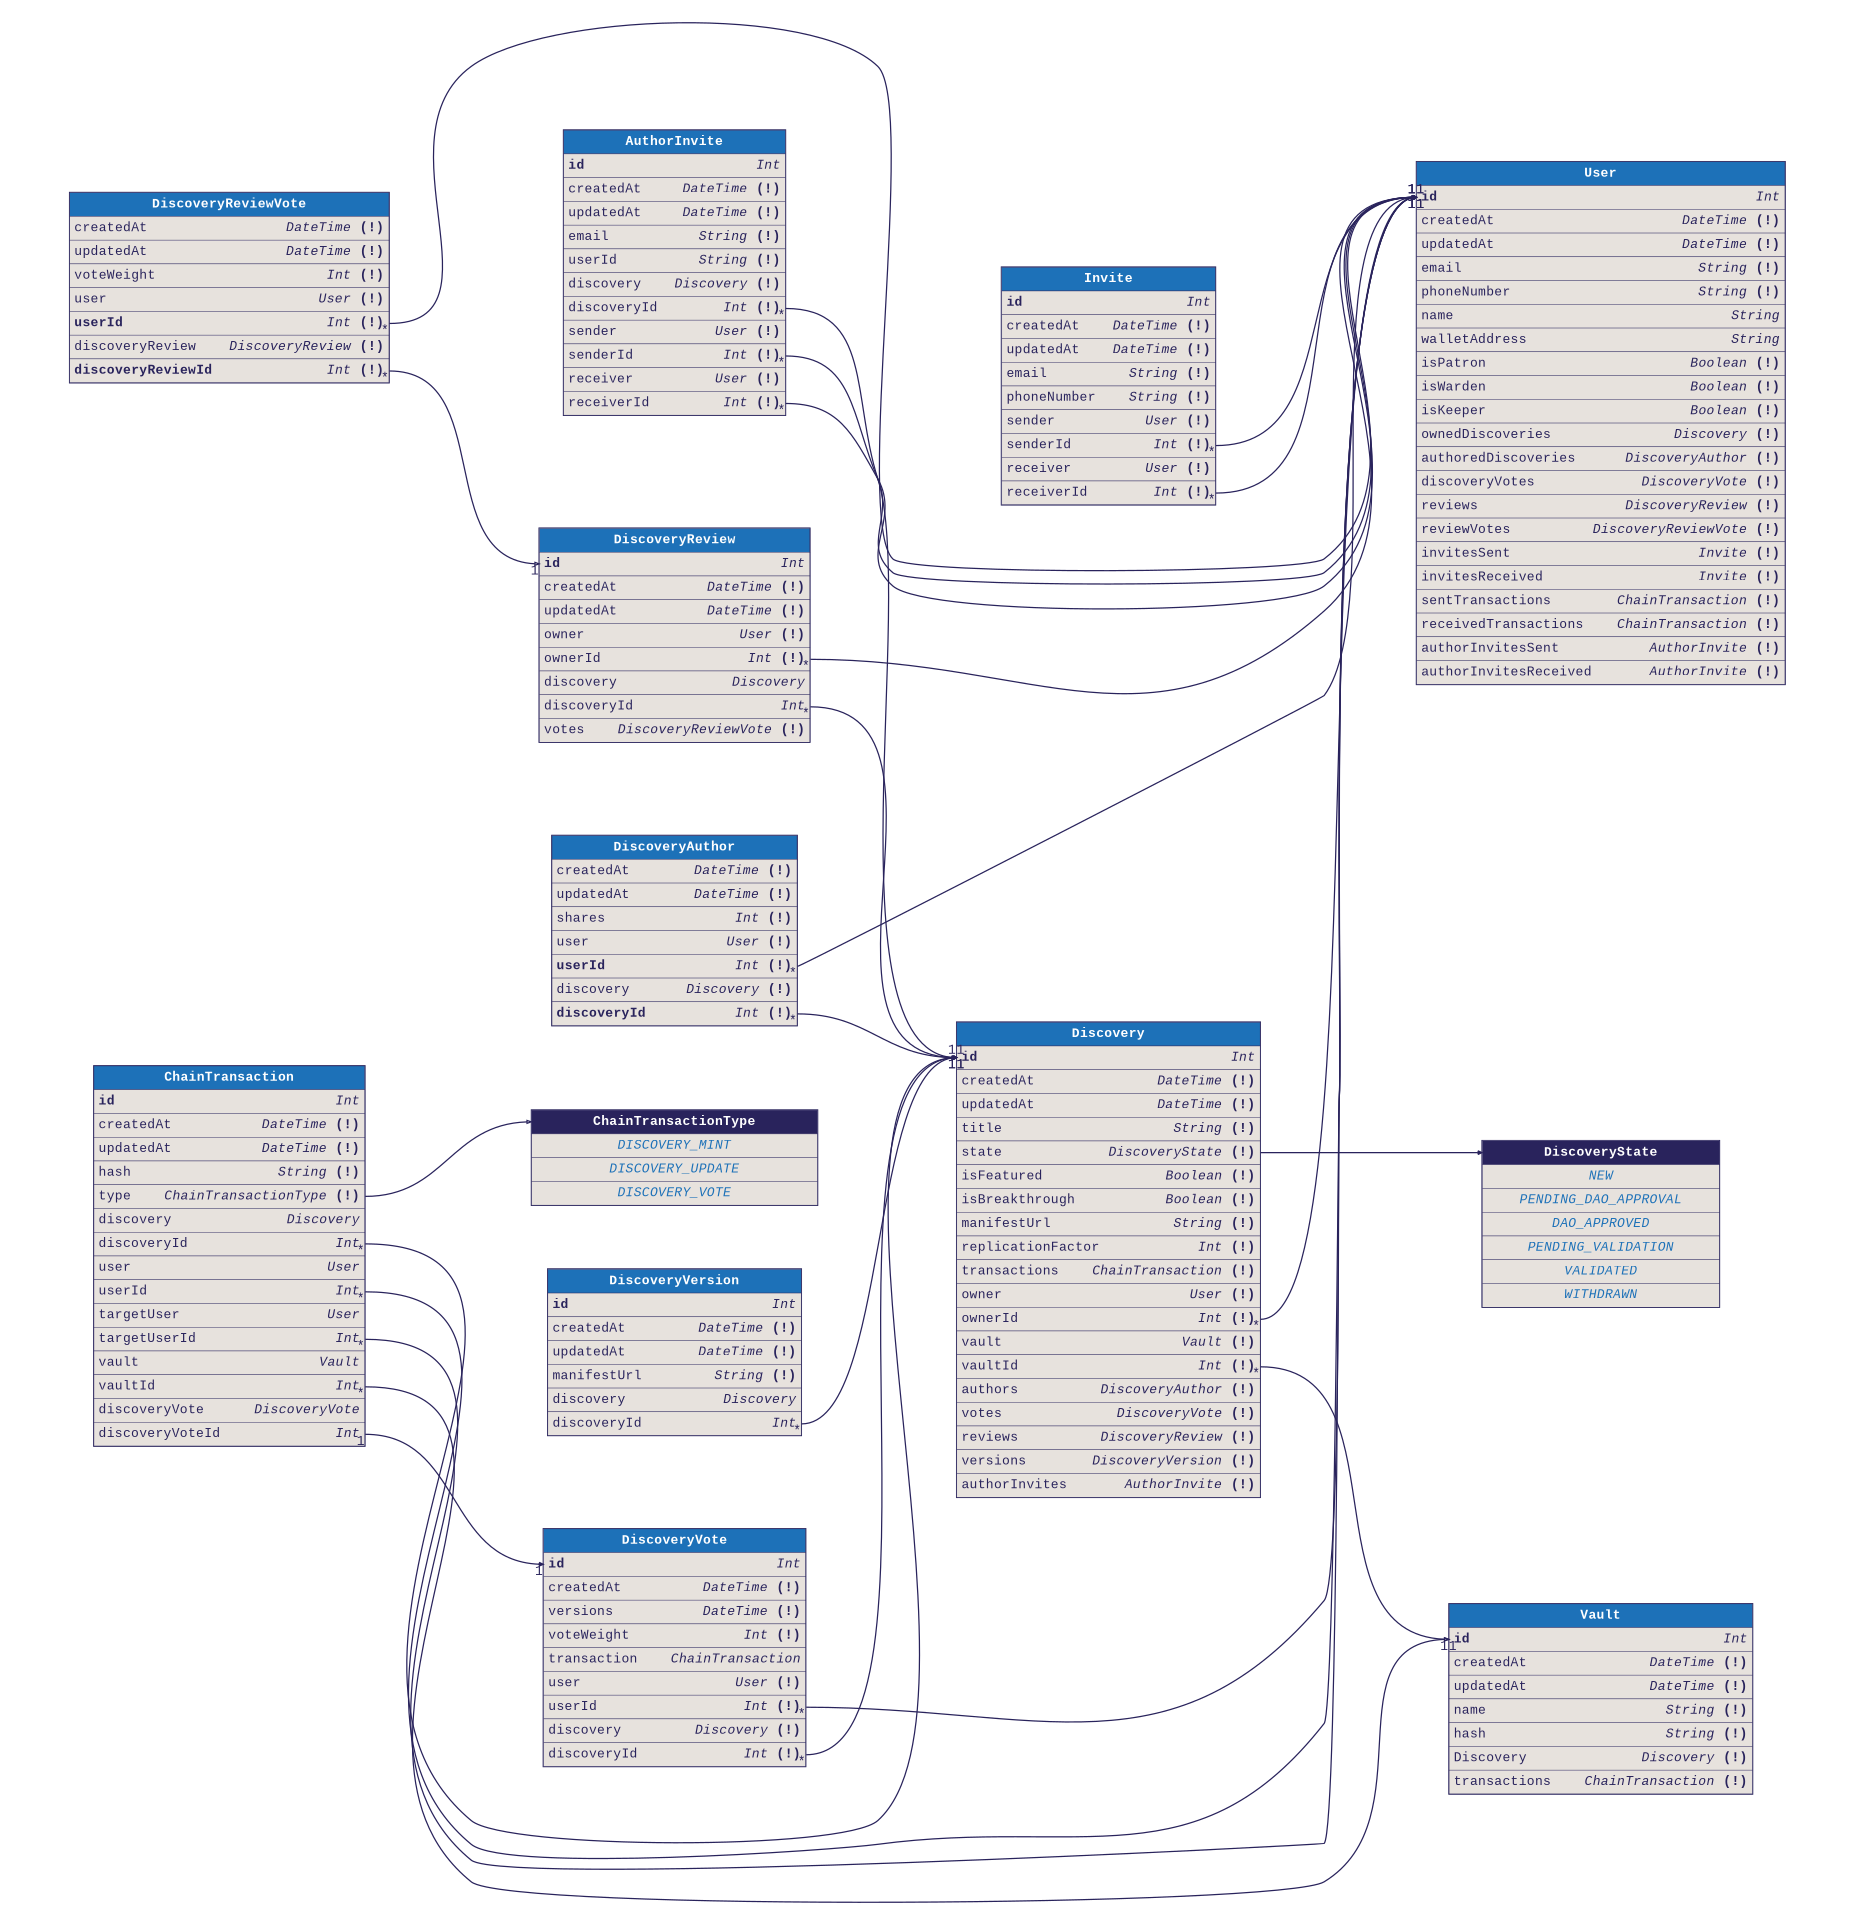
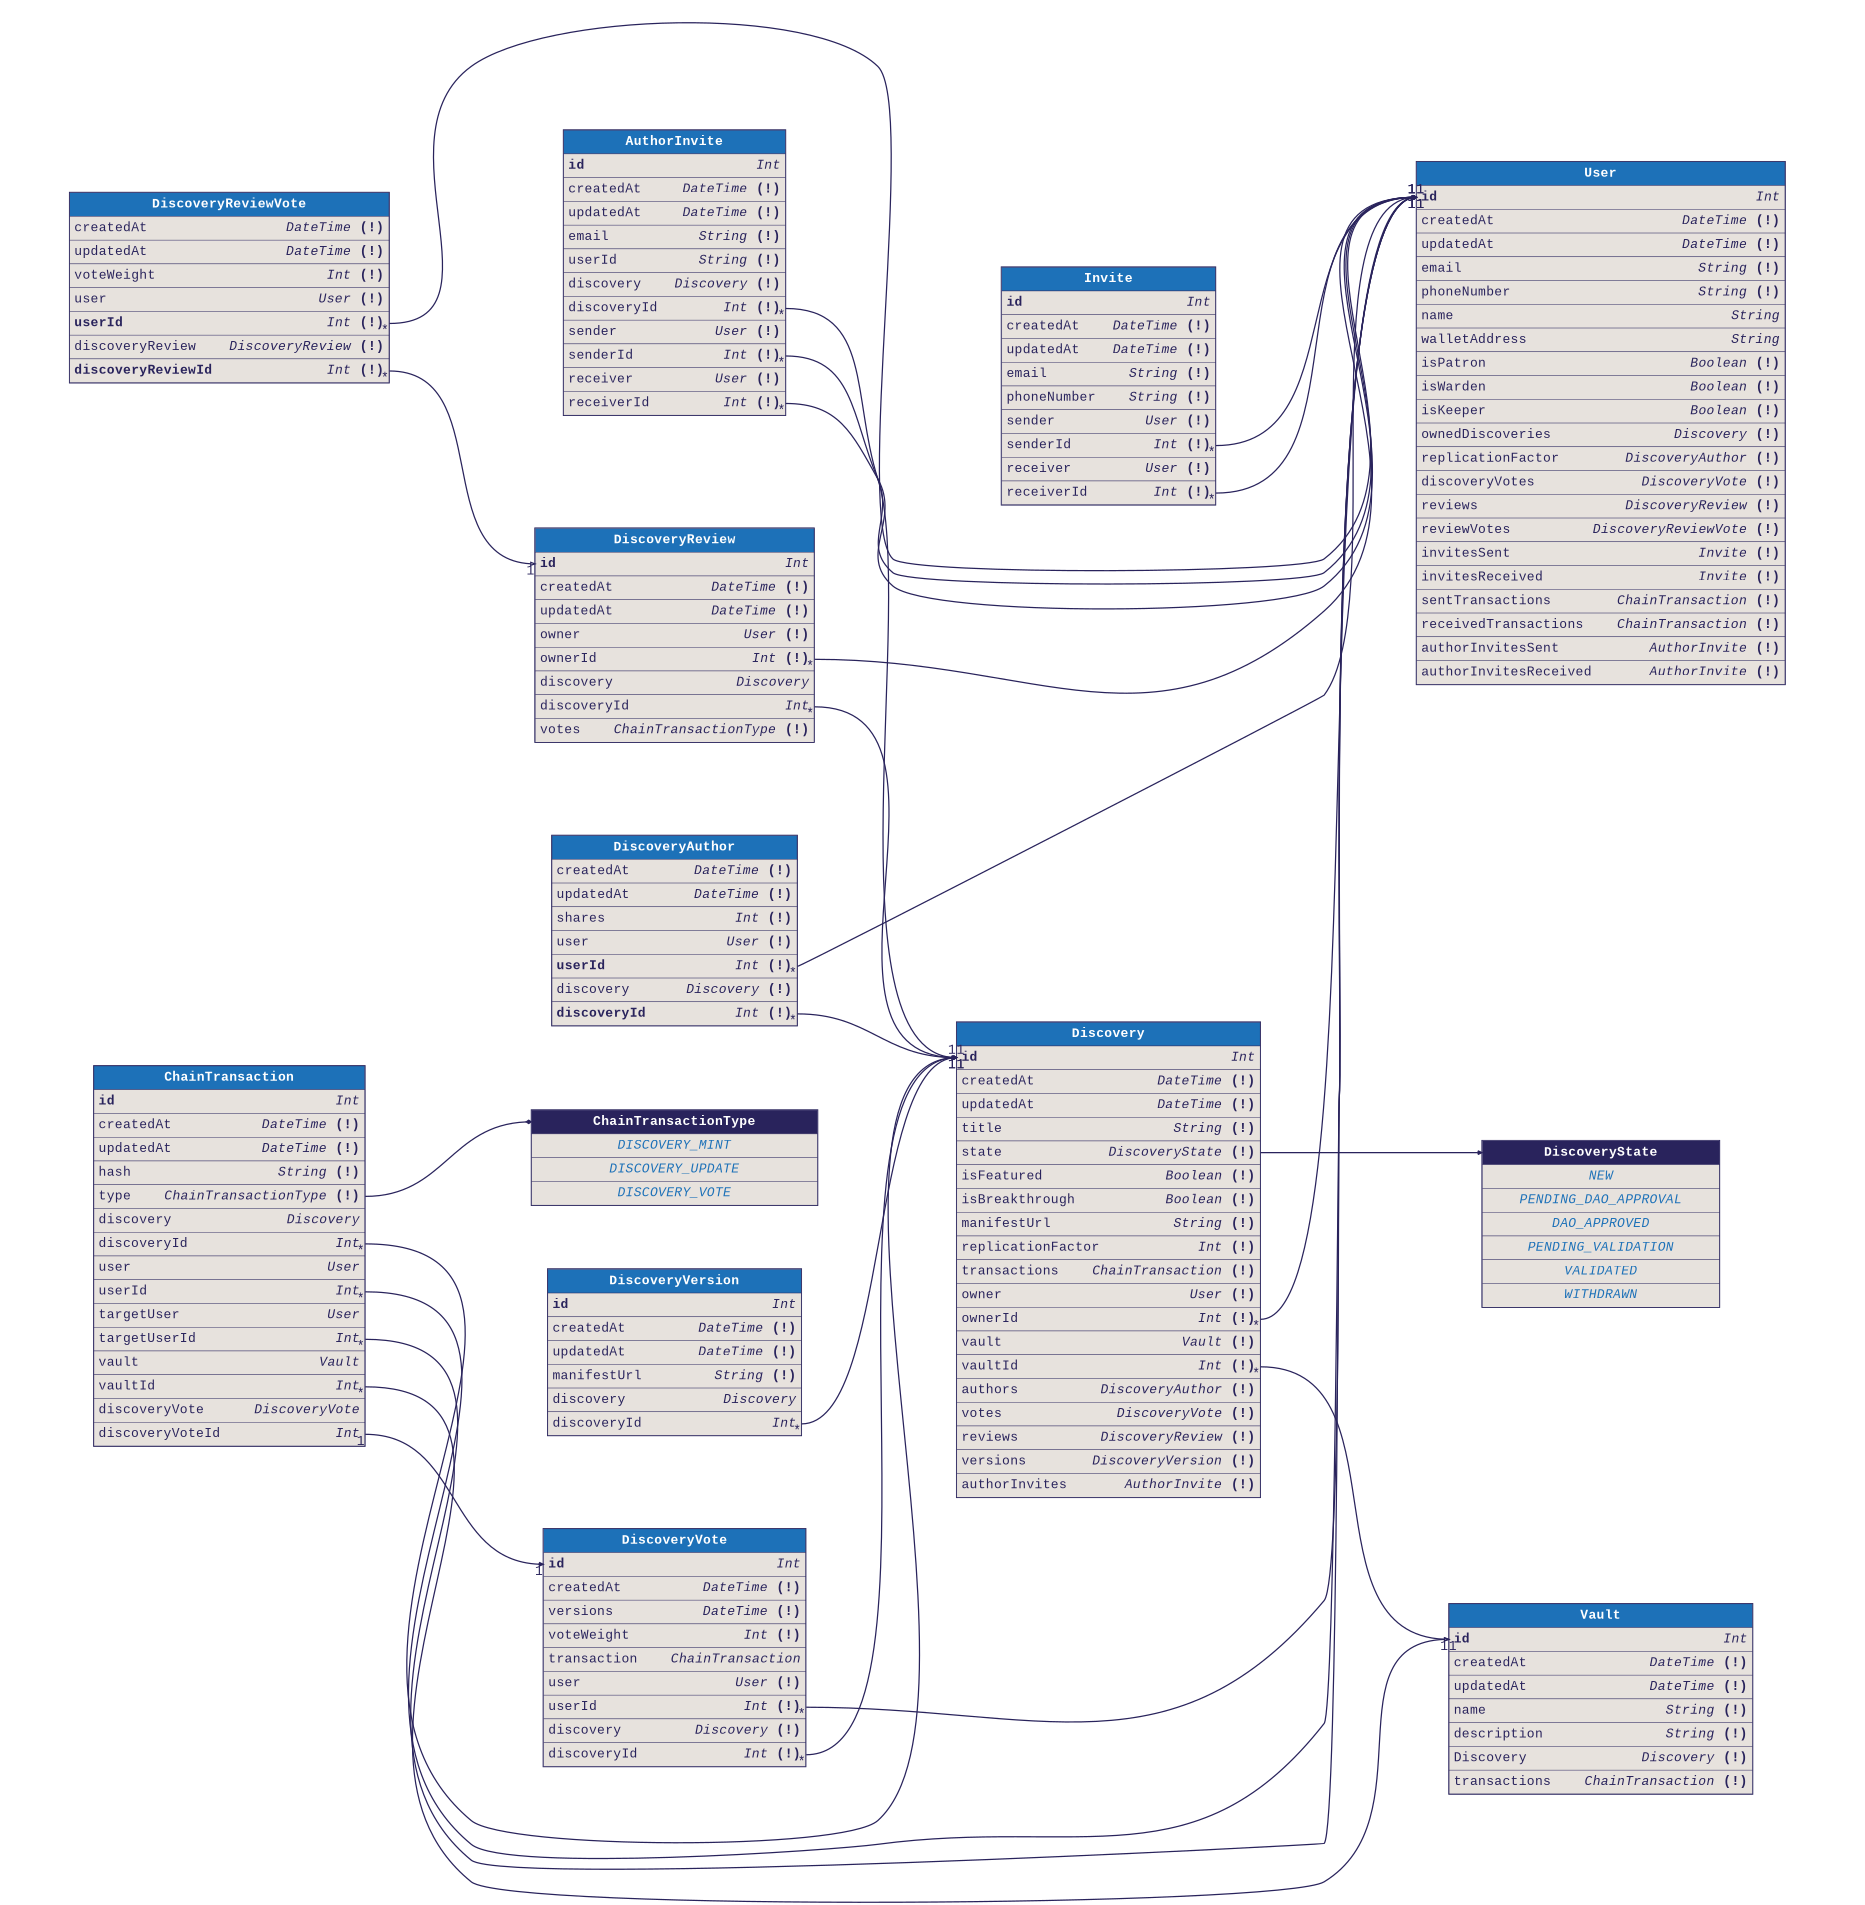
node "User": text "authoredDiscoveries" -> "replicationFactor"
node "DiscoveryReview": text "DiscoveryReviewVote" -> "ChainTransactionType"
edge "ChainTransaction" -> "ChainTransactionType": arrowhead onormal -> diamond
node "Vault": text "hash" -> "description"
